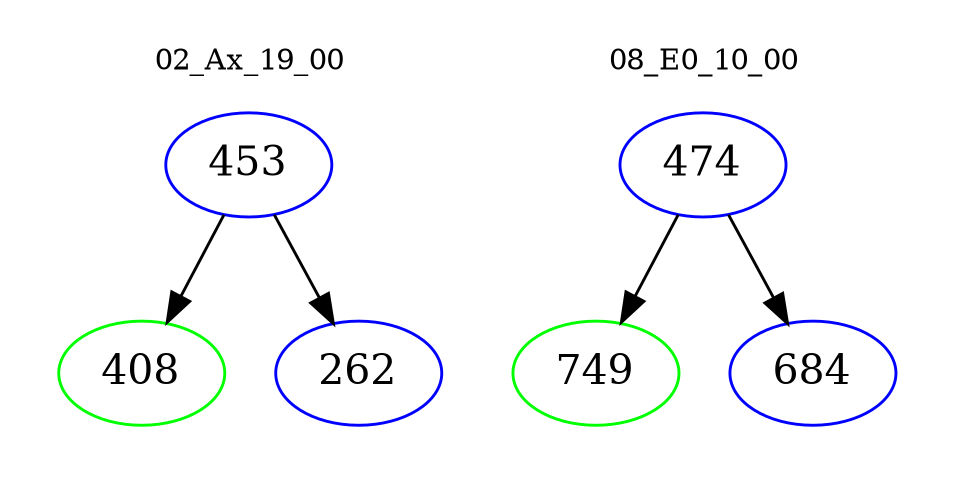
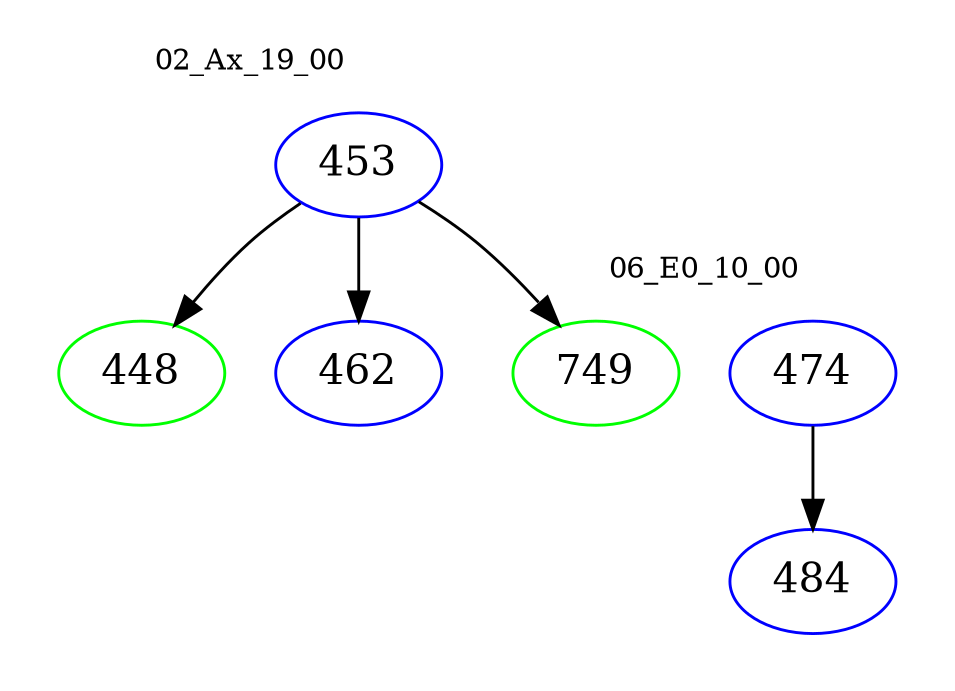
cluster "08_E0_10_00": label "08_E0_10_00" -> "06_E0_10_00"
edge "474" -> "749": now "453" -> "749"
node "408": label "408" -> "448"
node "262": label "262" -> "462"
node "684": label "684" -> "484"
